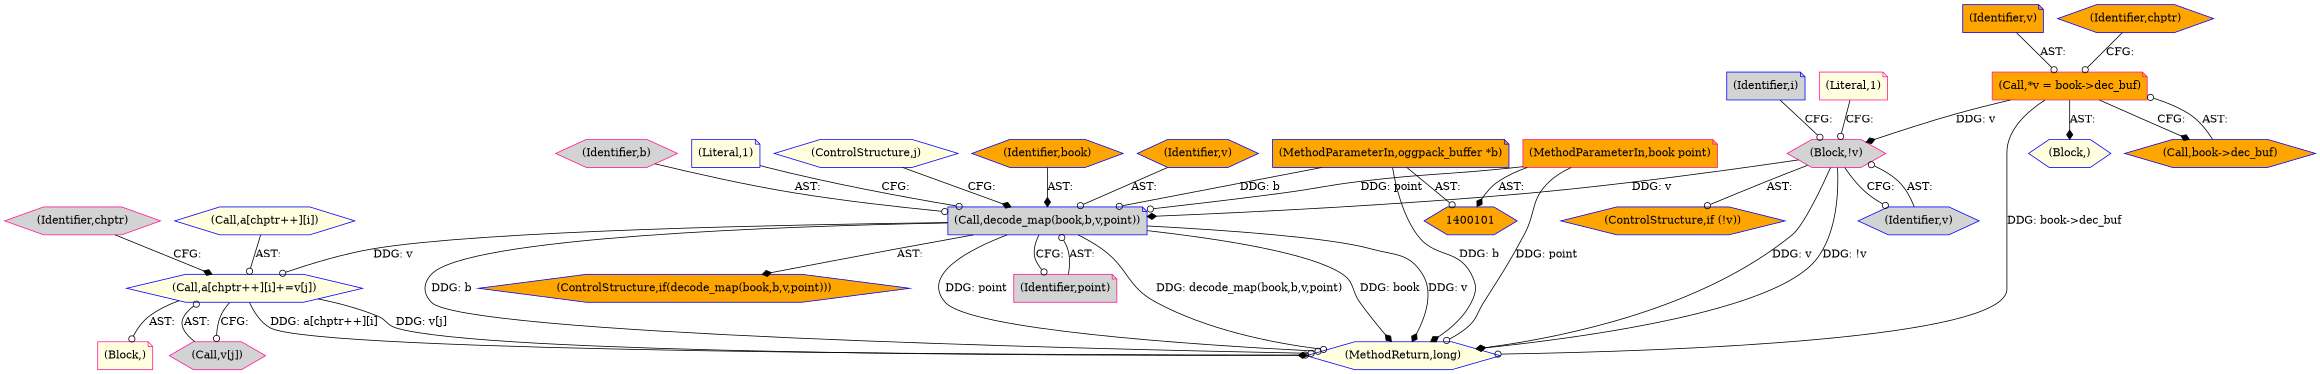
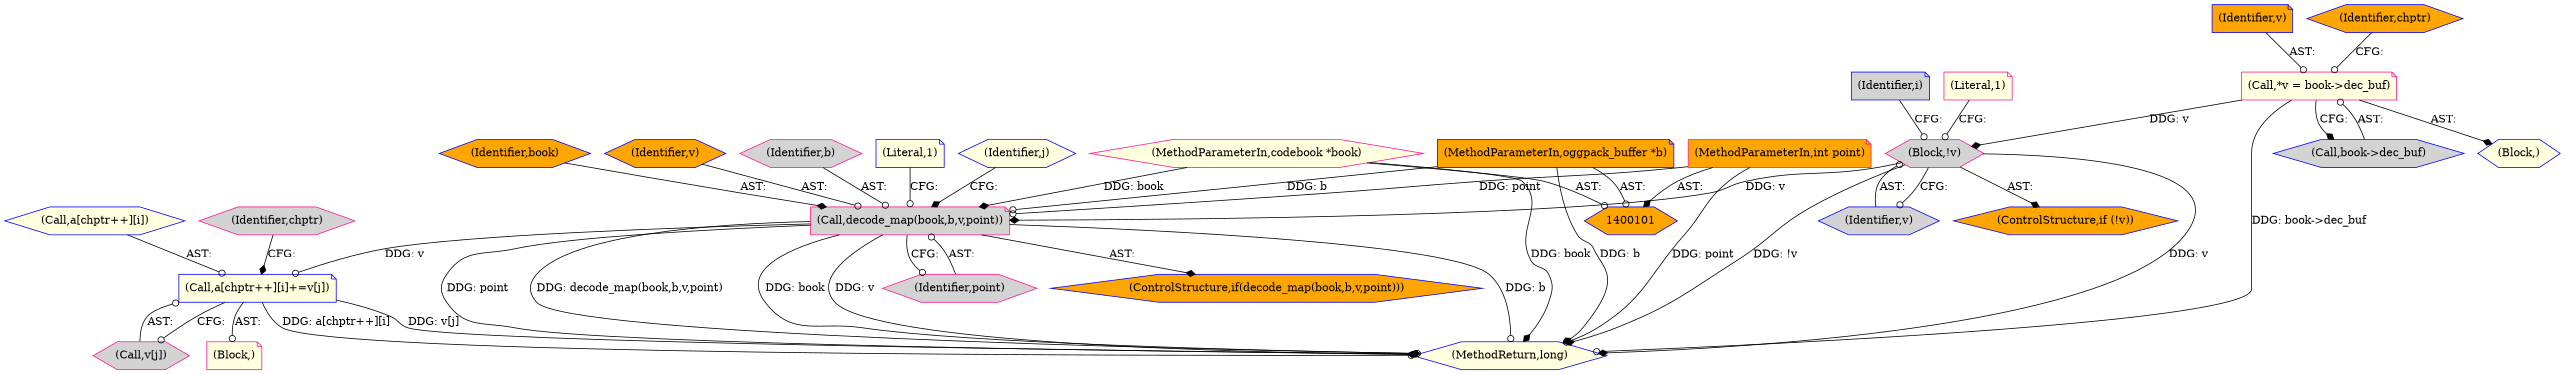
node "(Call,*v = book->dec_buf)": fillcolor orange -> lightyellow
node "(ControlStructure,j)": label "(ControlStructure,j)" -> "(Identifier,j)"
node "(MethodParameterIn,codebook *book)": added
node "(MethodParameterIn,book point)": label "(MethodParameterIn,book point)" -> "(MethodParameterIn,int point)"
node "(Call,book->dec_buf)": fillcolor orange -> lightgrey
edge "(Block,!v)" -> "(ControlStructure,if (!v))": arrowhead odot -> diamond
node "(Call,decode_map(book,b,v,point))": color blue -> deeppink
node "(Call,a[chptr++][i]+=v[j])": shape hexagon -> note
node "(Identifier,point)": shape note -> hexagon
